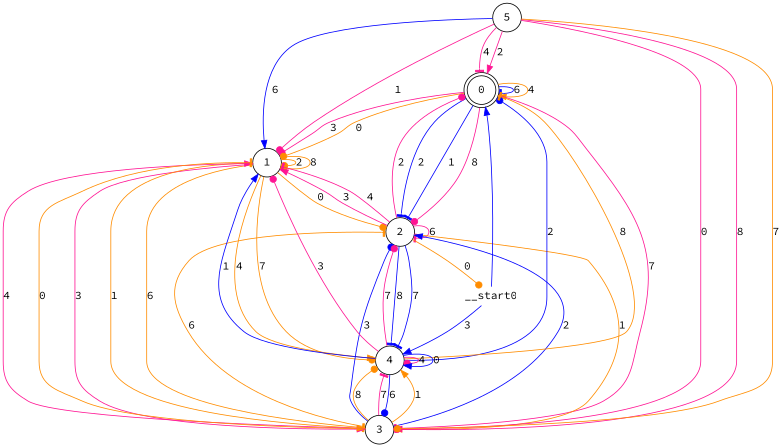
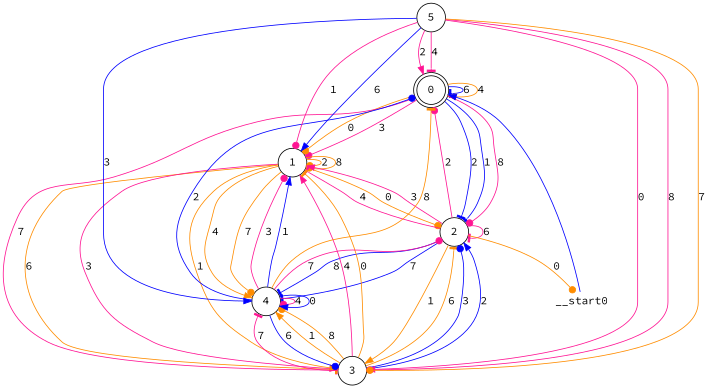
edge "__start0" -> "4": now "5" -> "4"
